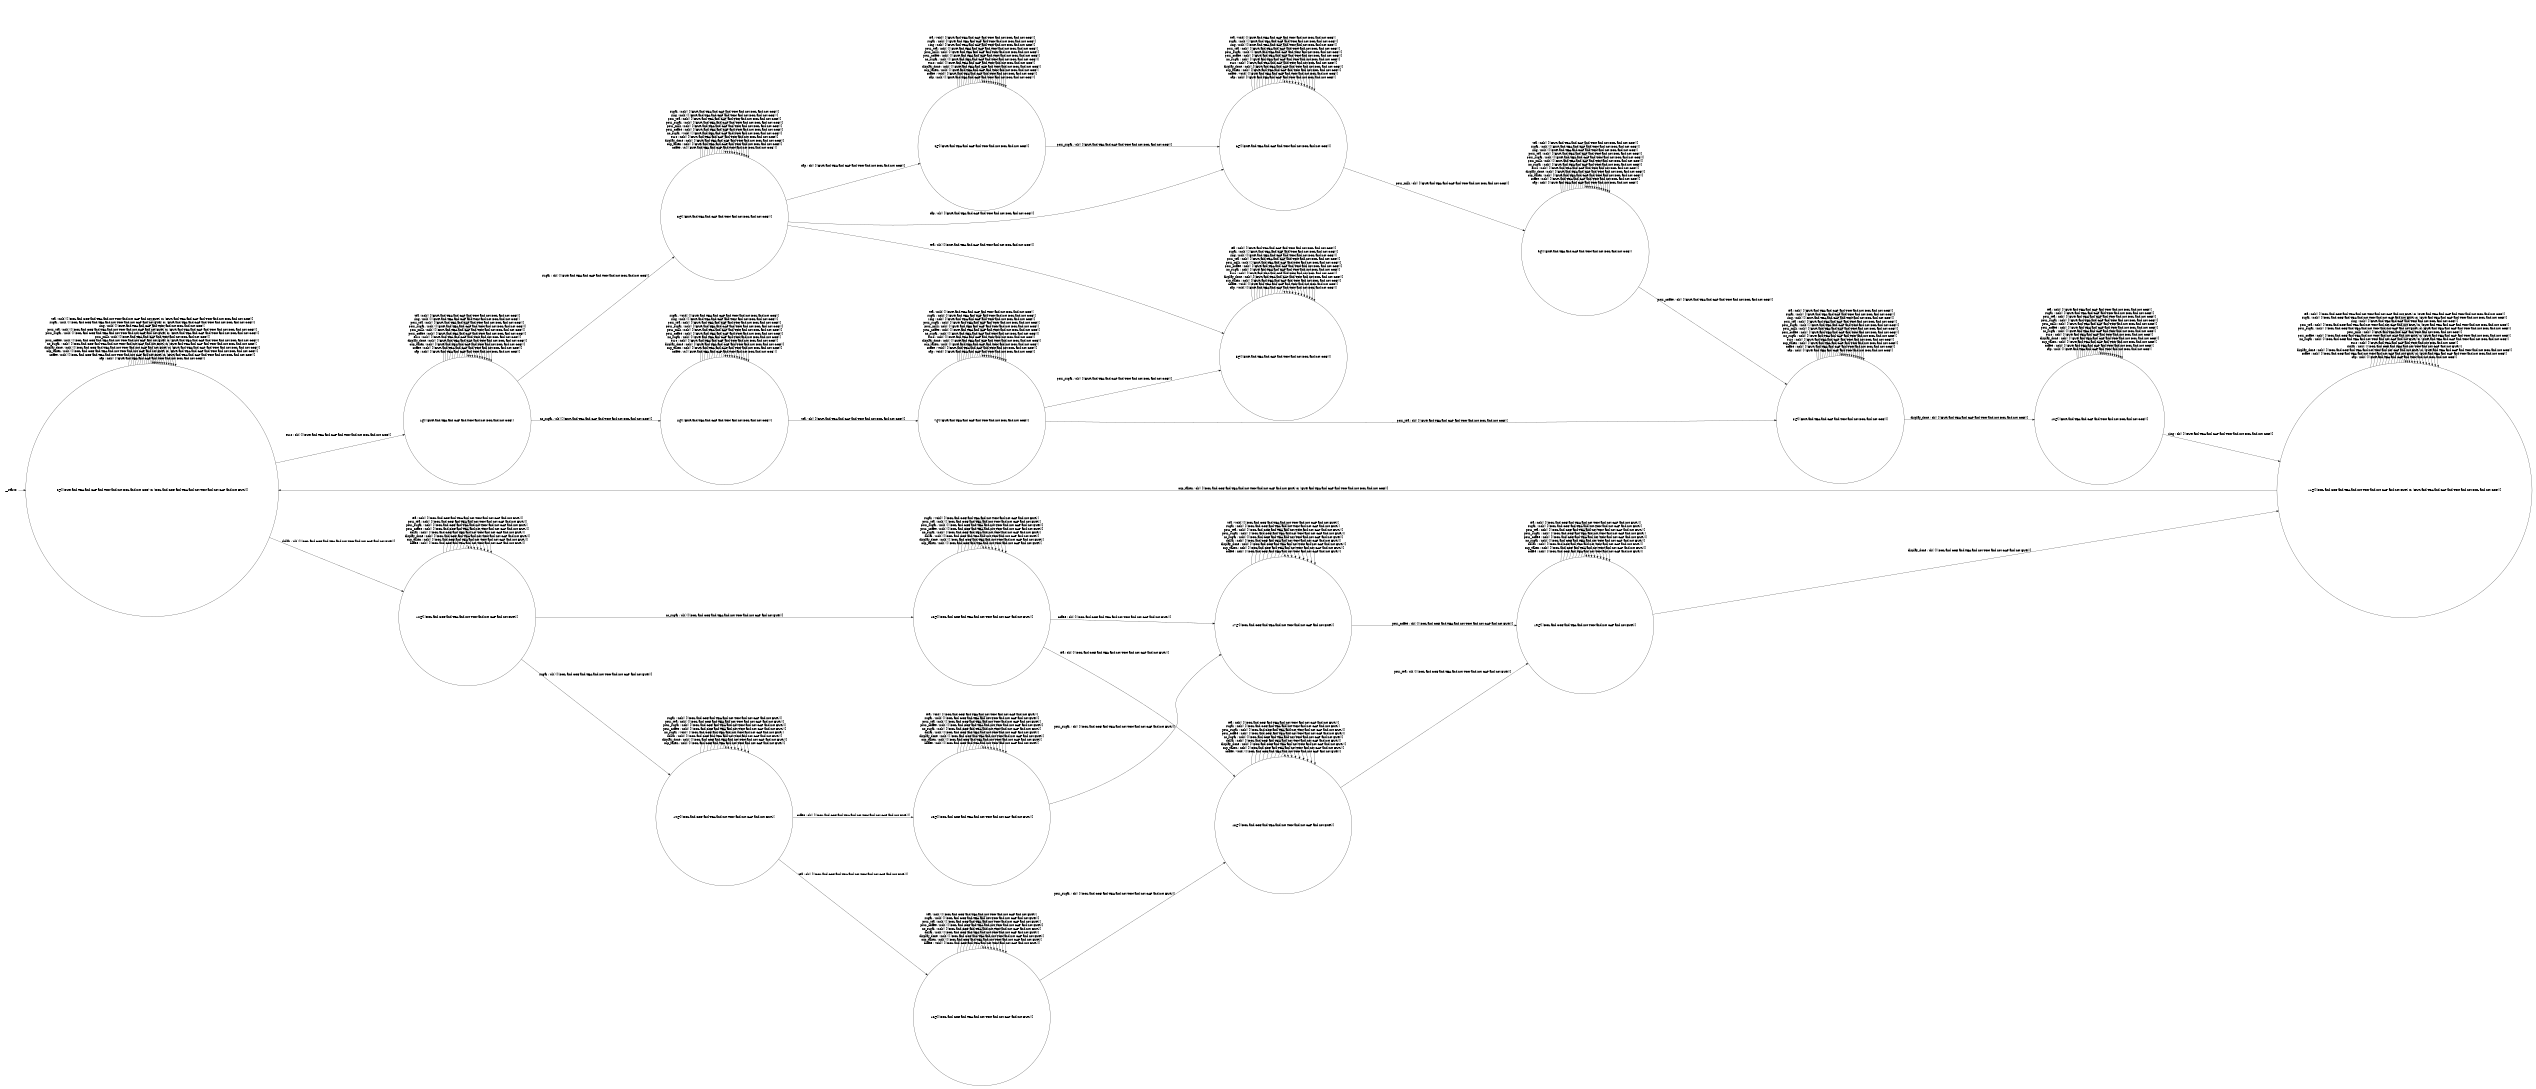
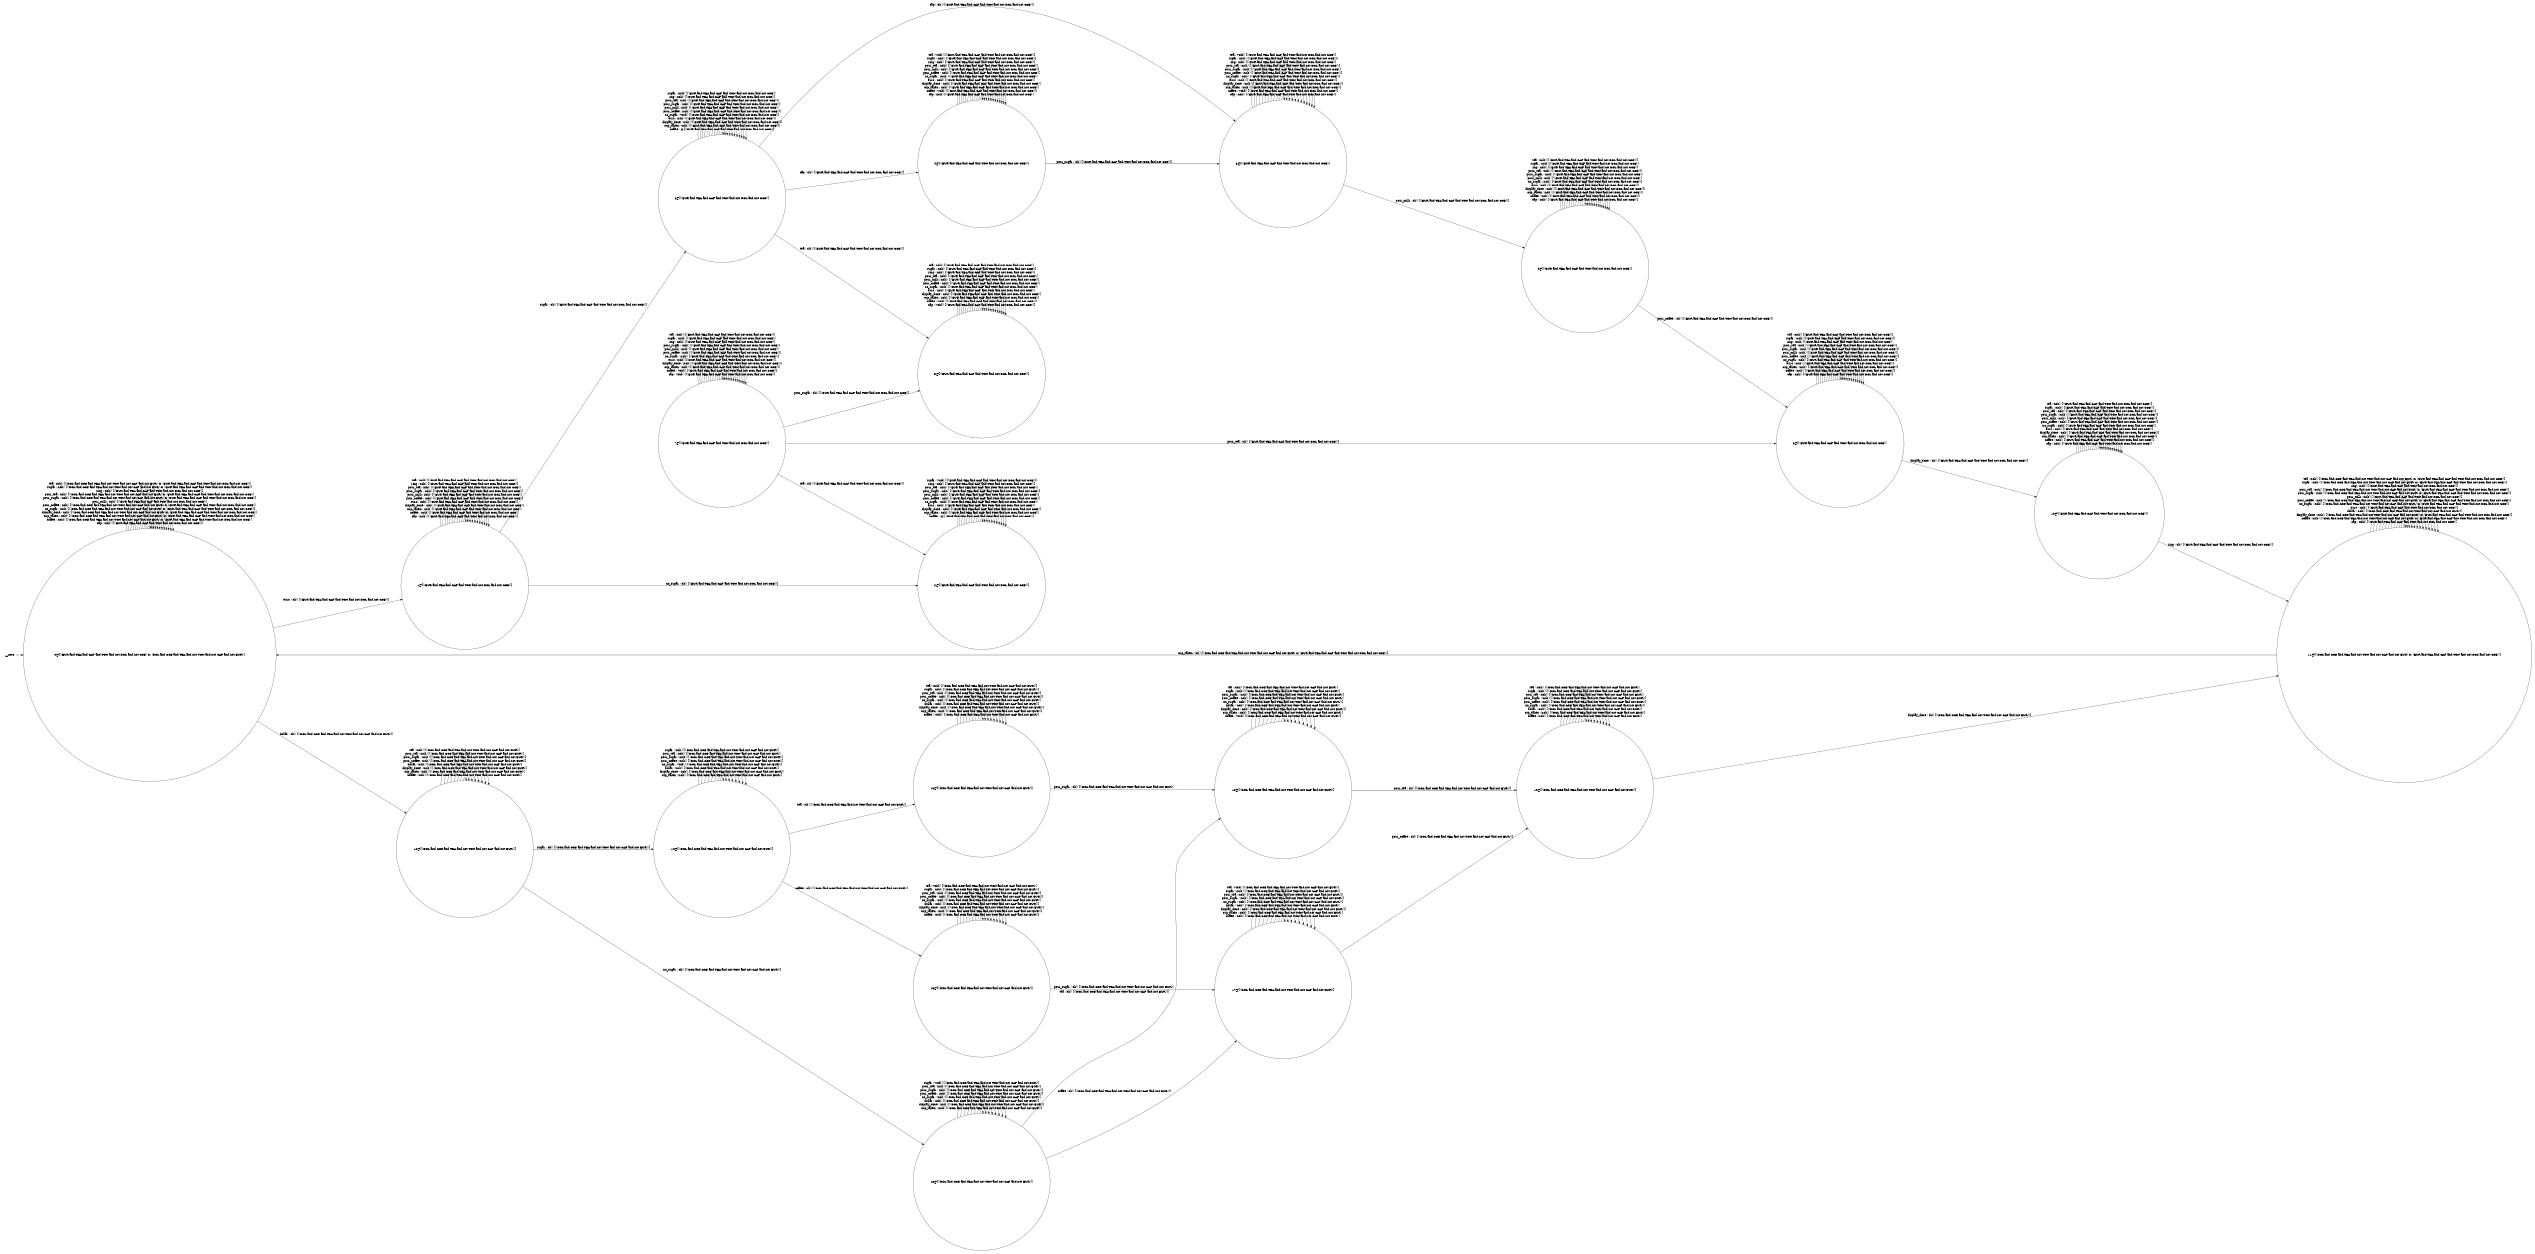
edge "2@[((EUR and TEA and CAP and TON and not DOL and not COF))]" -> "7@[((EUR and TEA and CAP and TON and not DOL and not COF))]": reversed
node "__start0": label "__start0" -> "__not0"
